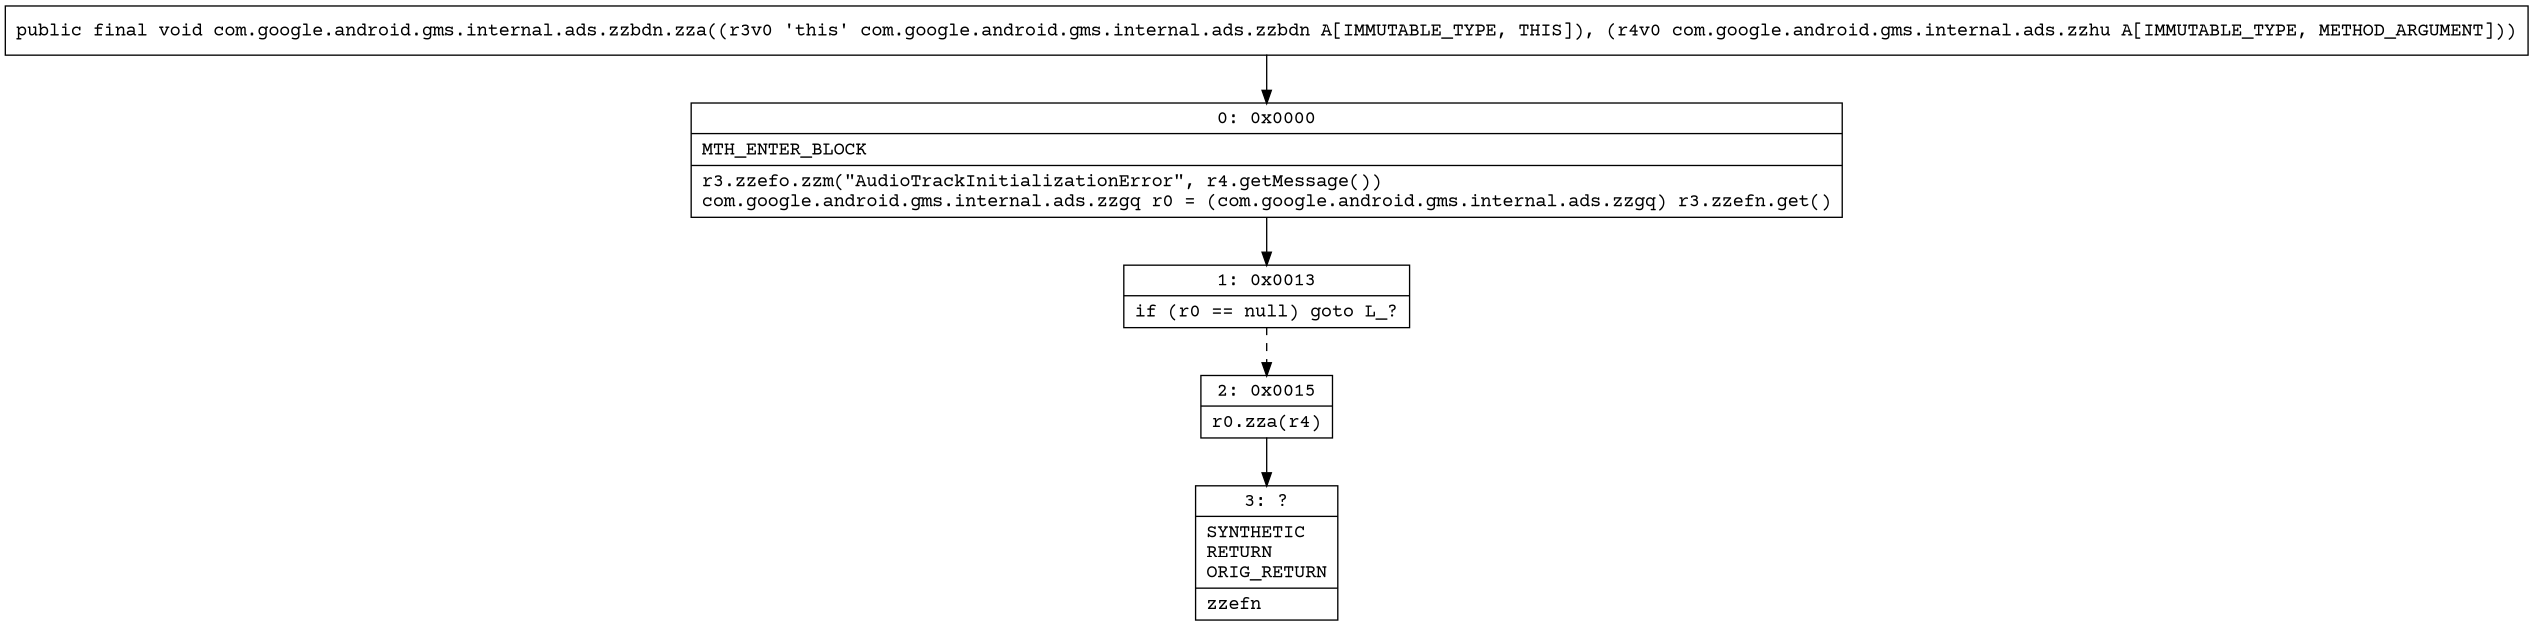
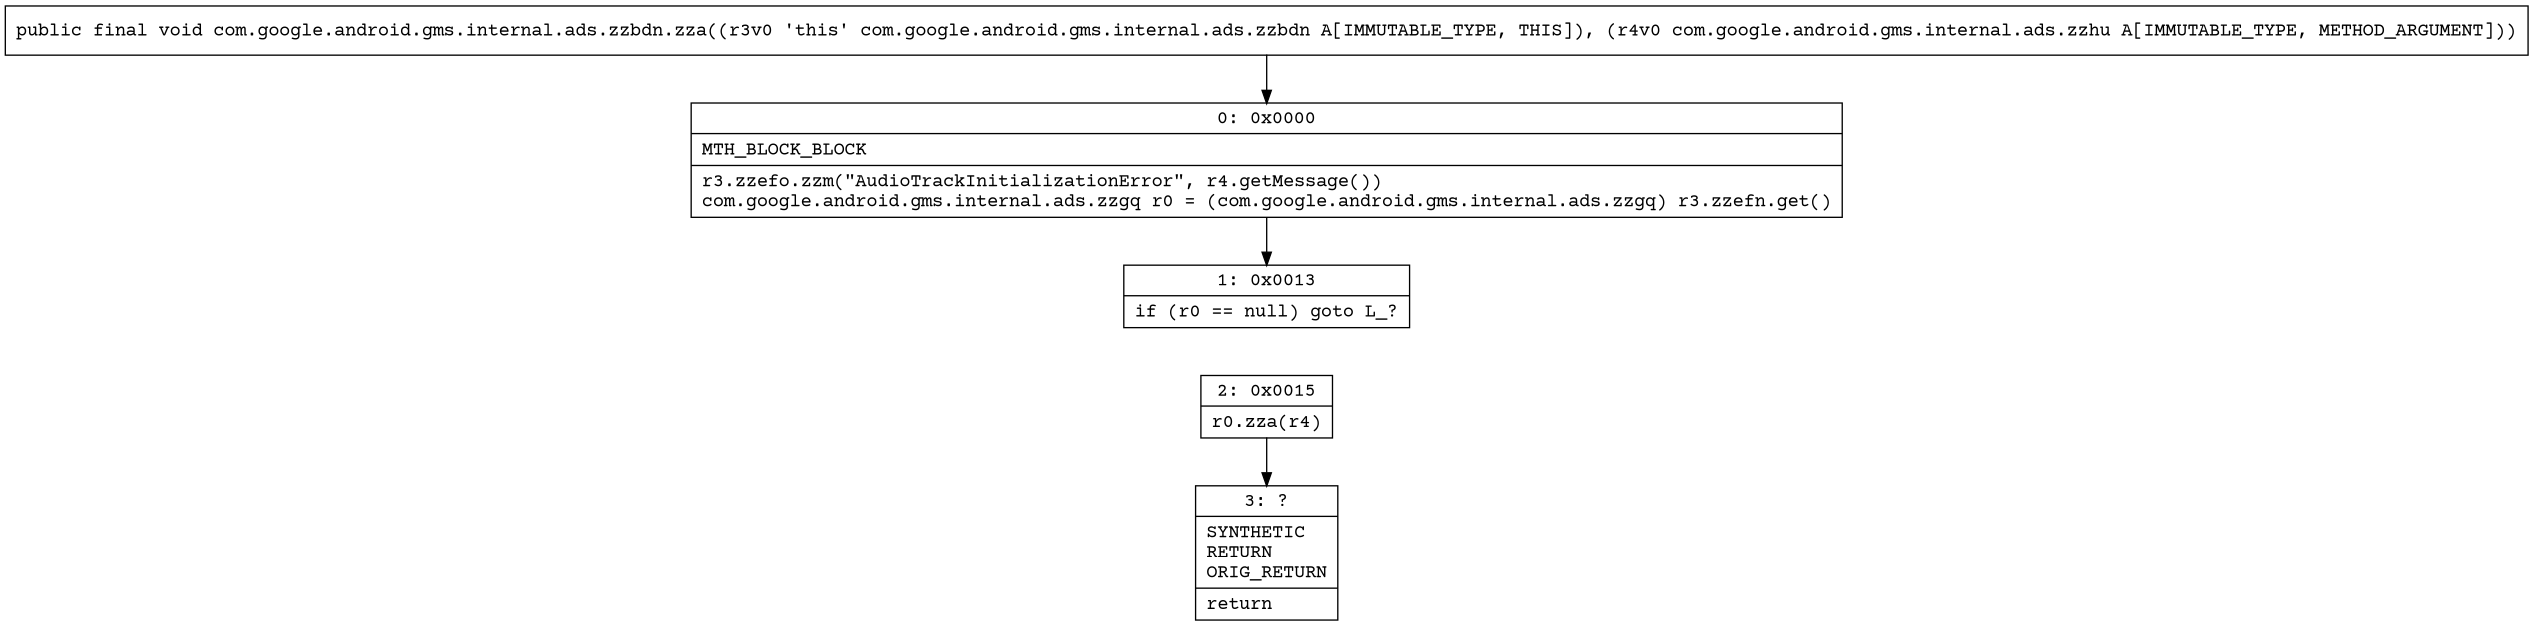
node "0: 0x0000": text "MTH_ENTER_BLOCK" -> "MTH_BLOCK_BLOCK"
edge "1: 0x0013" -> "2: 0x0015": removed
node "3: ?": text "zzefn" -> "return"
